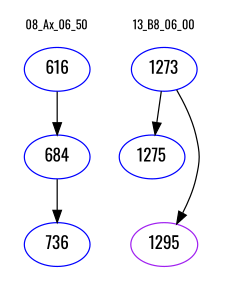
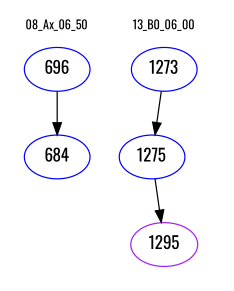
cluster "13_B8_06_00": label "13_B8_06_00" -> "13_B0_06_00"
node "616": label "616" -> "696"
edge "1273" -> "1295": now "1275" -> "1295"
node "736": removed
